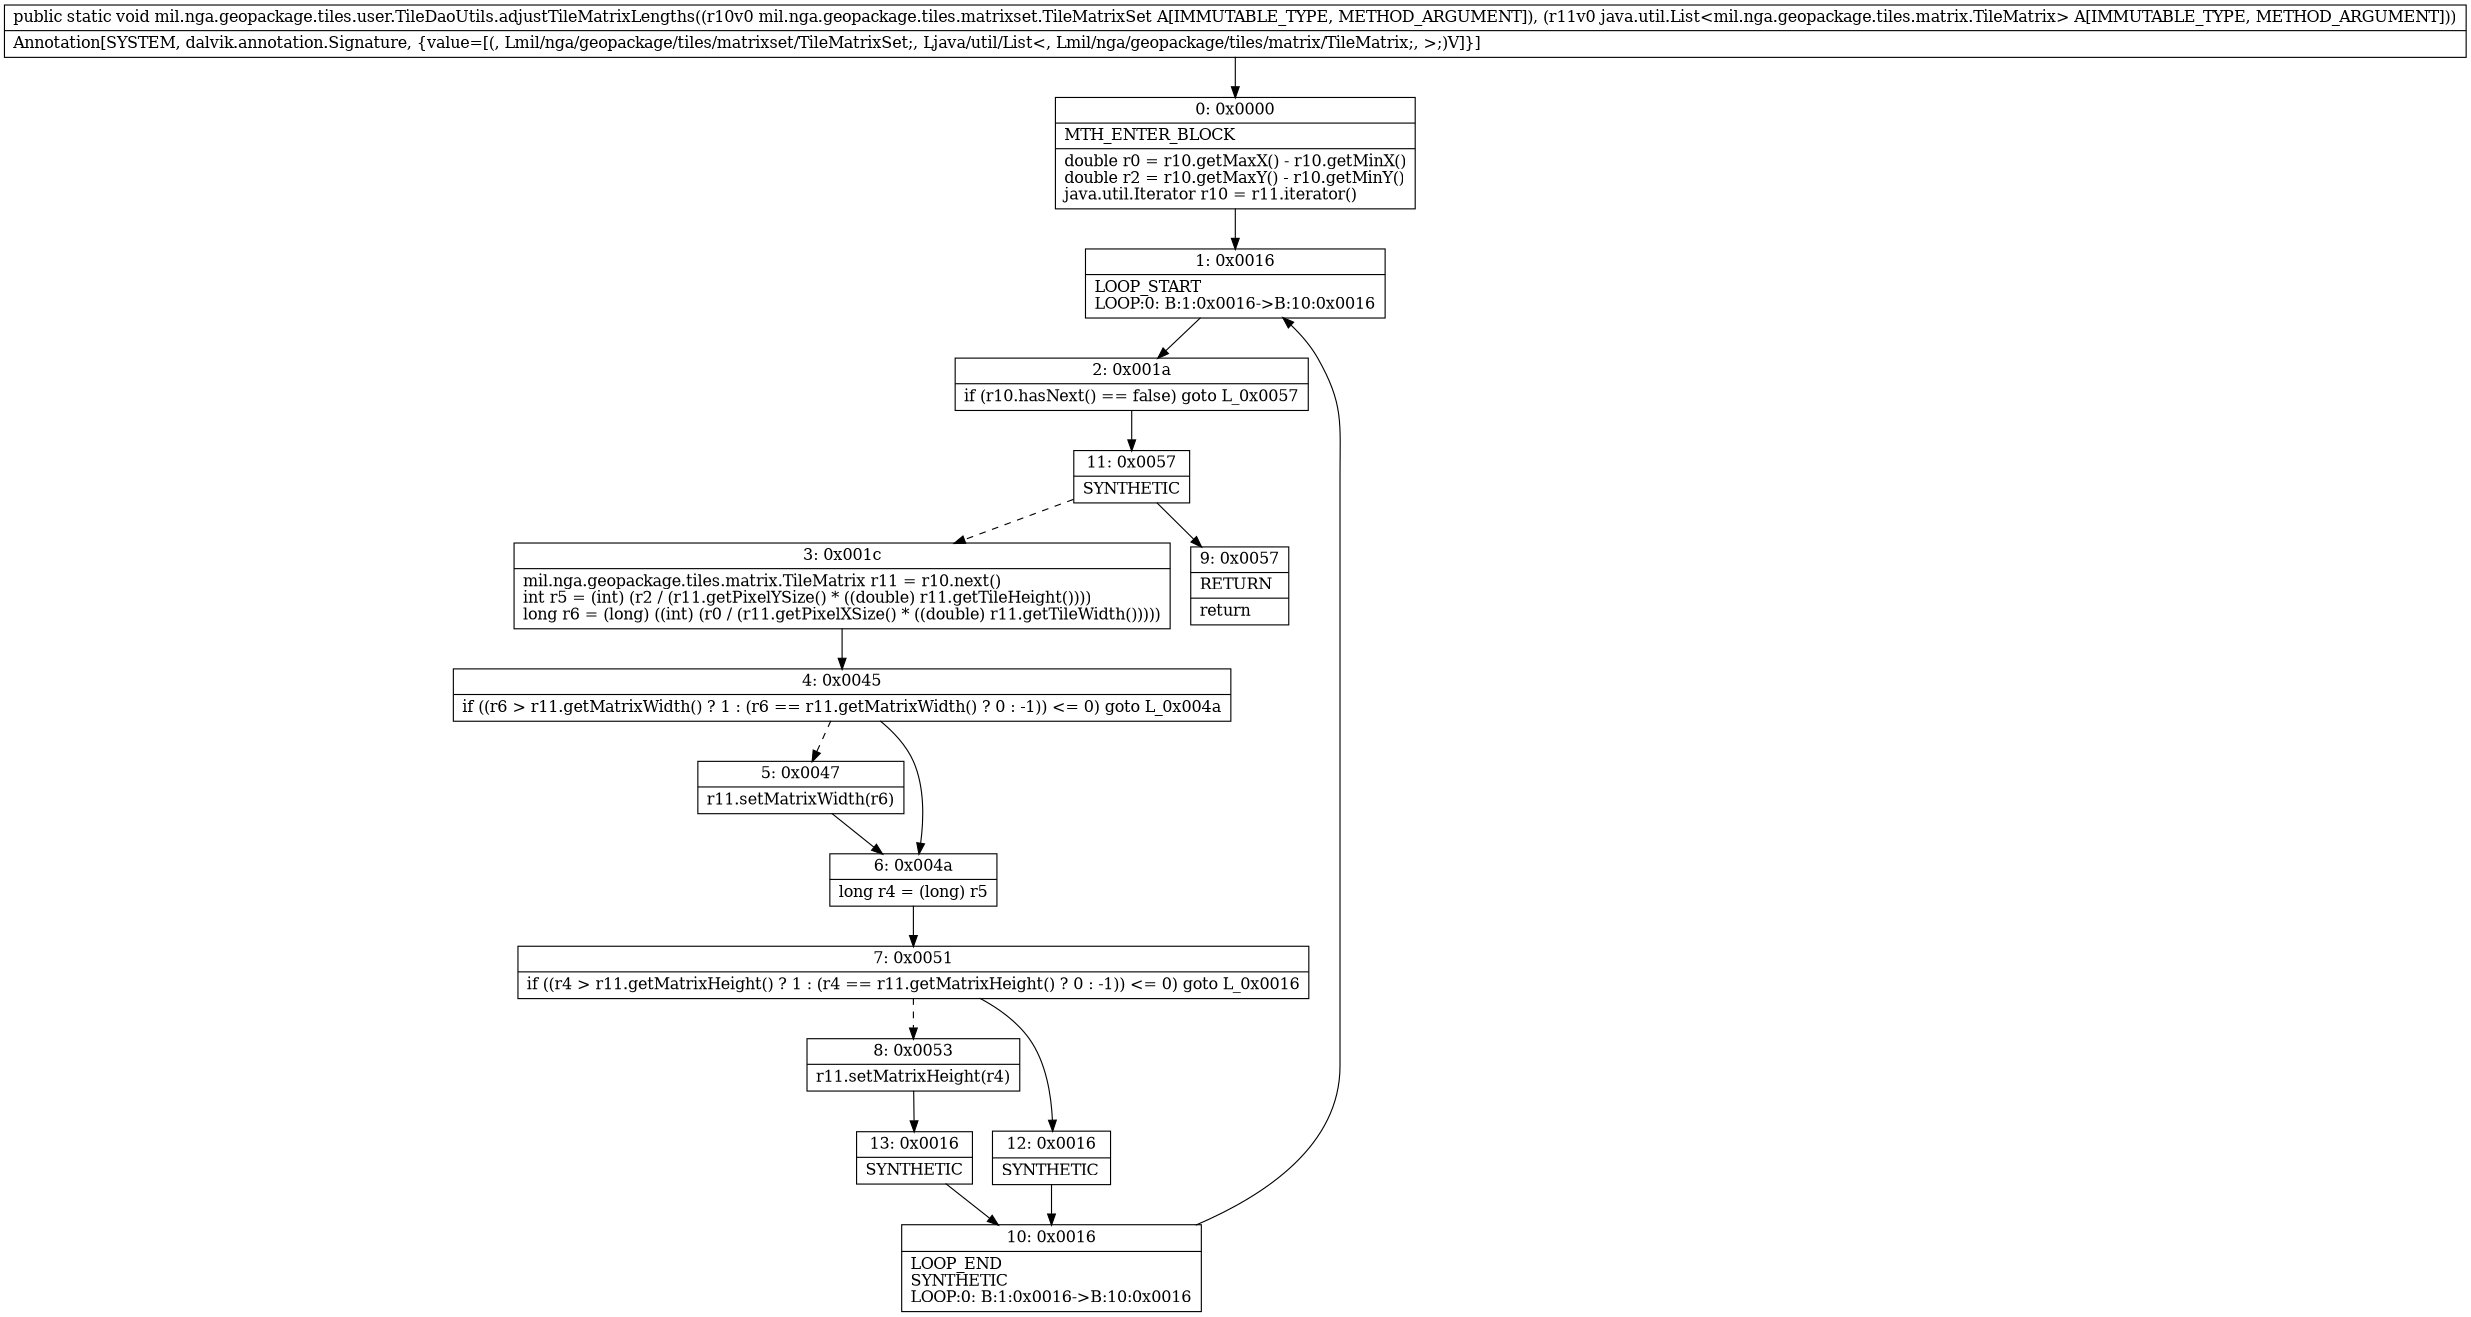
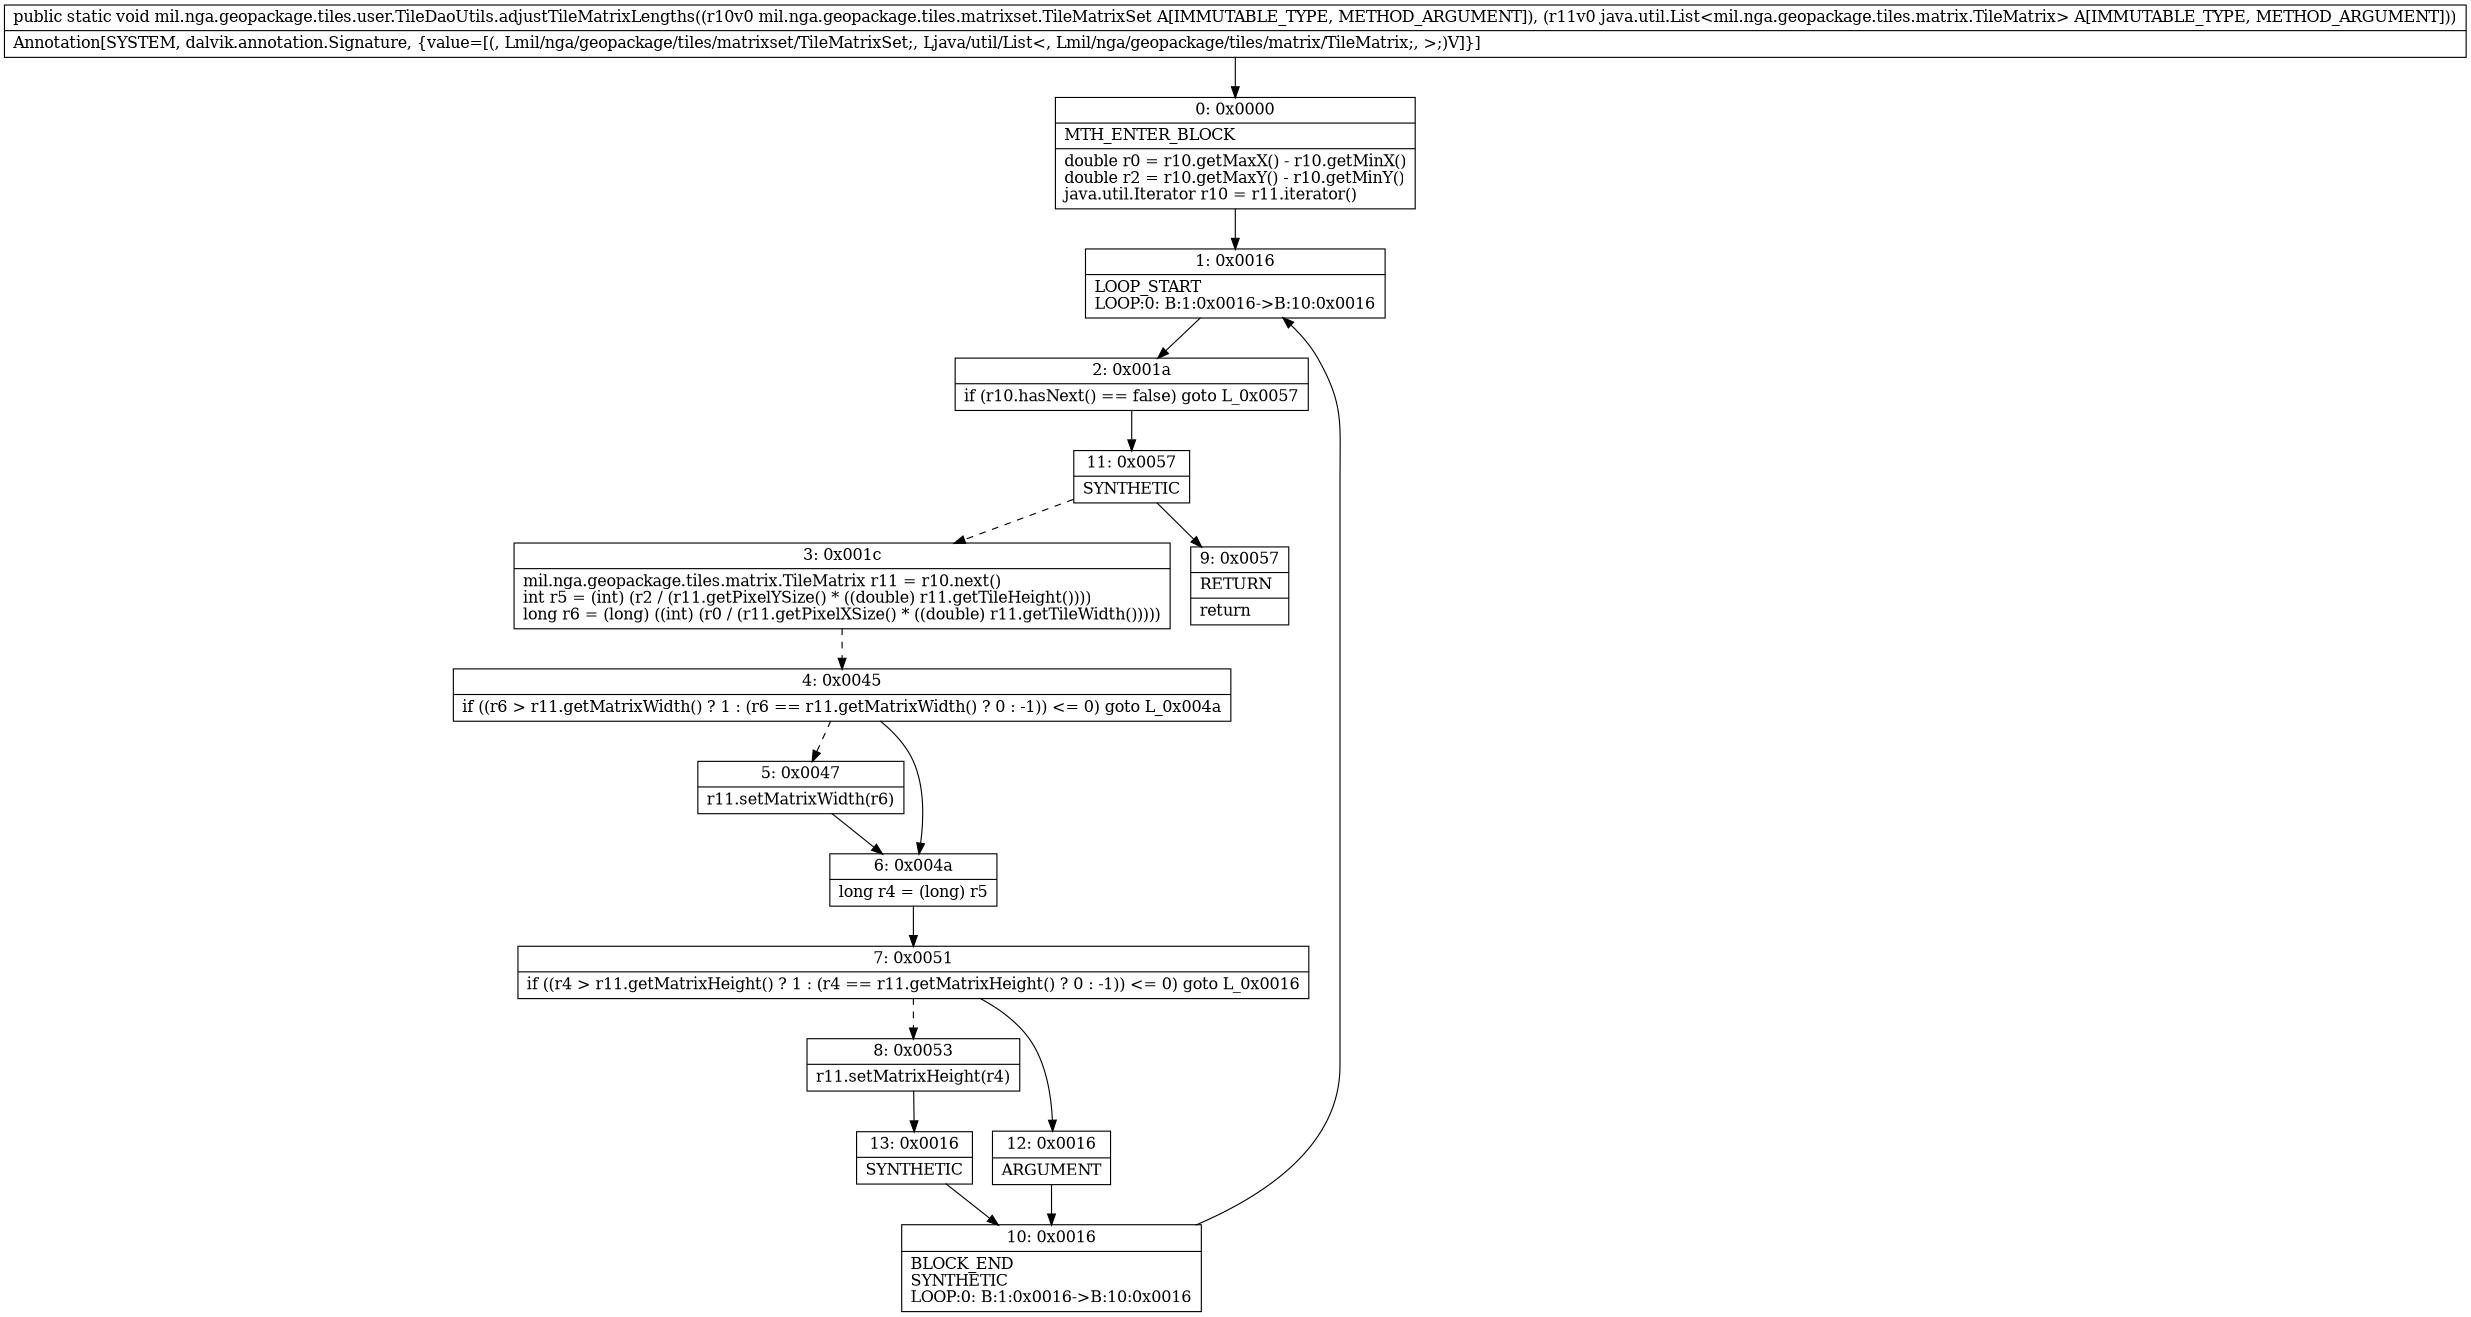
edge "3: 0x001c" -> "4: 0x0045": style solid -> dashed
node "12: 0x0016": text "SYNTHETIC" -> "ARGUMENT"
node "10: 0x0016": text "LOOP_END" -> "BLOCK_END"
